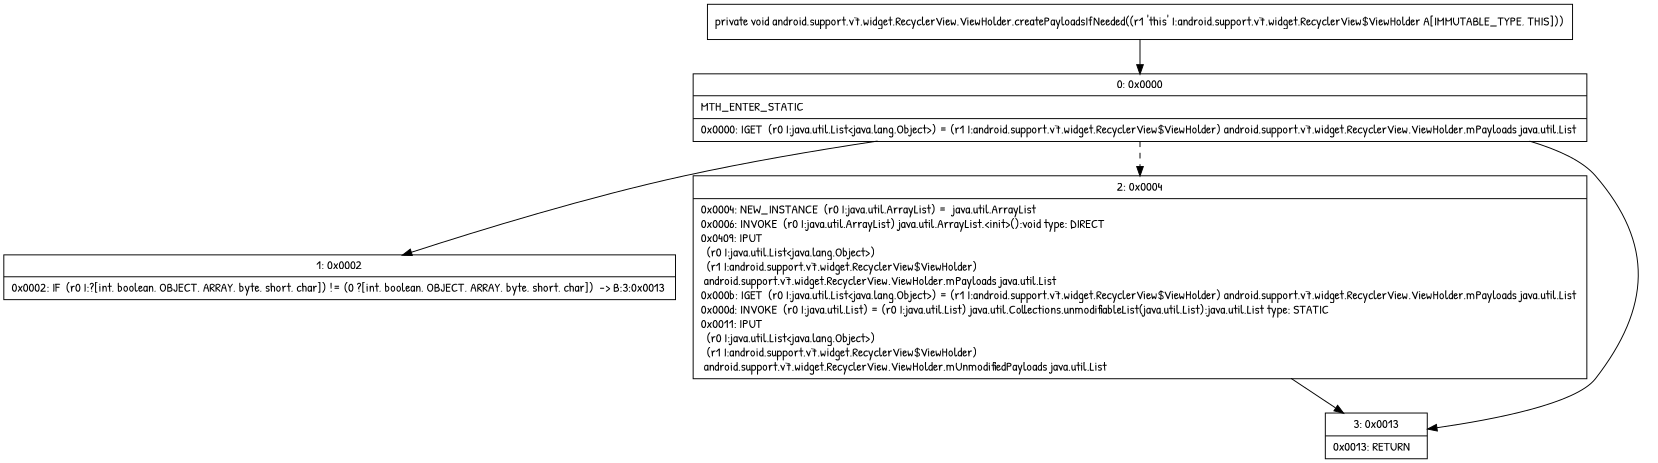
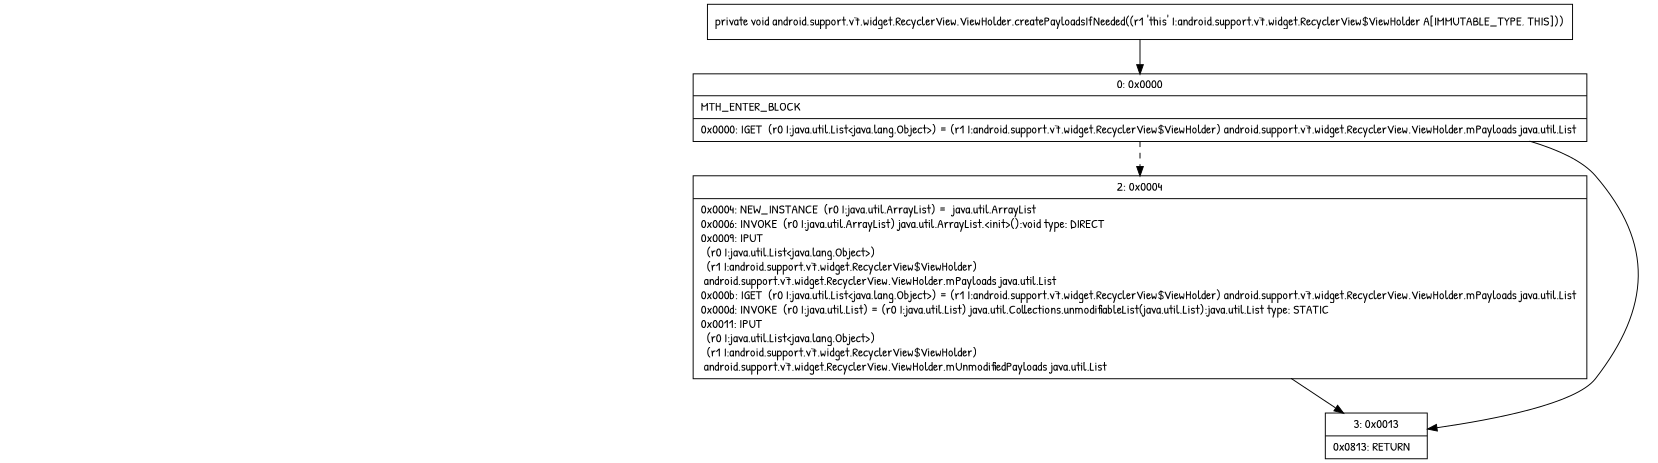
node "0: 0x0000": text "MTH_ENTER_STATIC" -> "MTH_ENTER_BLOCK"
node "2: 0x0004": text "0x0409: IPUT" -> "0x0009: IPUT"
node "1: 0x0002": removed
node "3: 0x0013": text "0x0013: RETURN" -> "0x0813: RETURN"
